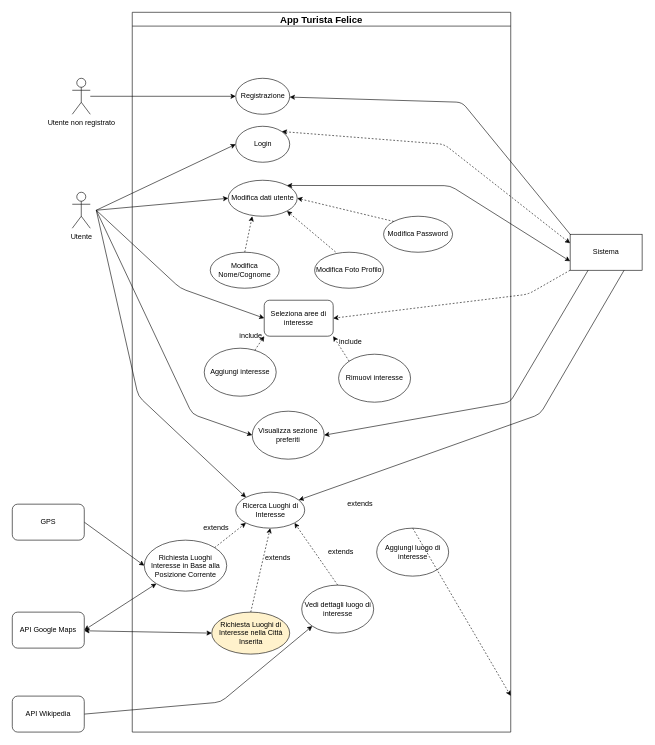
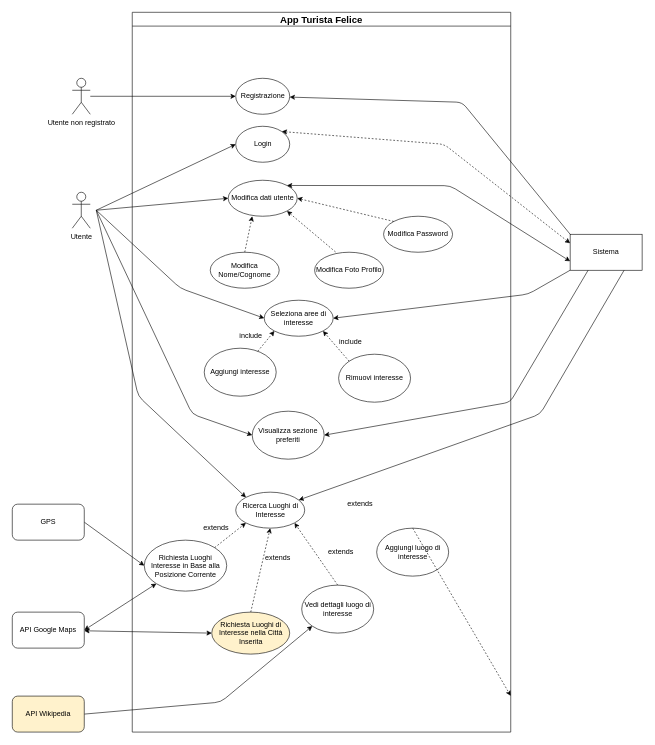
edge "Sistema" -> "Seleziona aree di interesse": style dashed -> solid
node "Seleziona aree di interesse": shape rounded rectangle -> ellipse
node "API Wikipedia": fillcolor #ffffff -> #fff2cc
